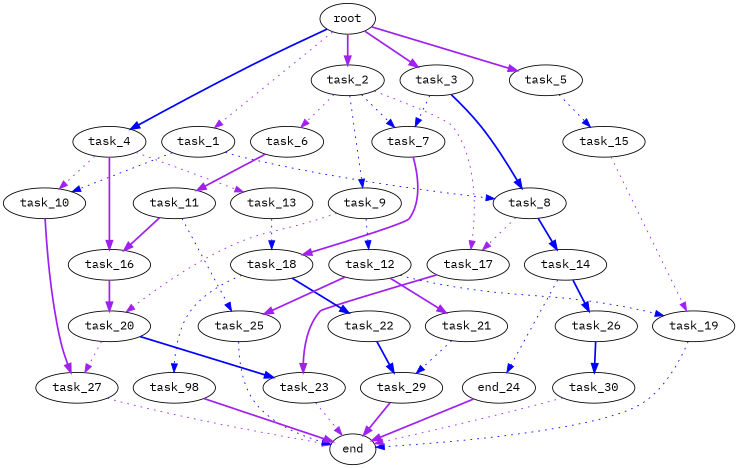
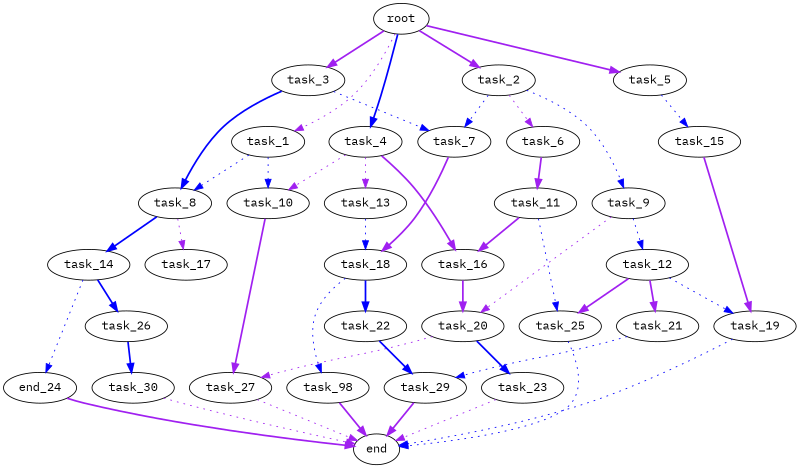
edge "task_2" -> "task_17": removed
edge "task_15" -> "task_19": style dotted -> bold
edge "task_17" -> "task_23": removed
